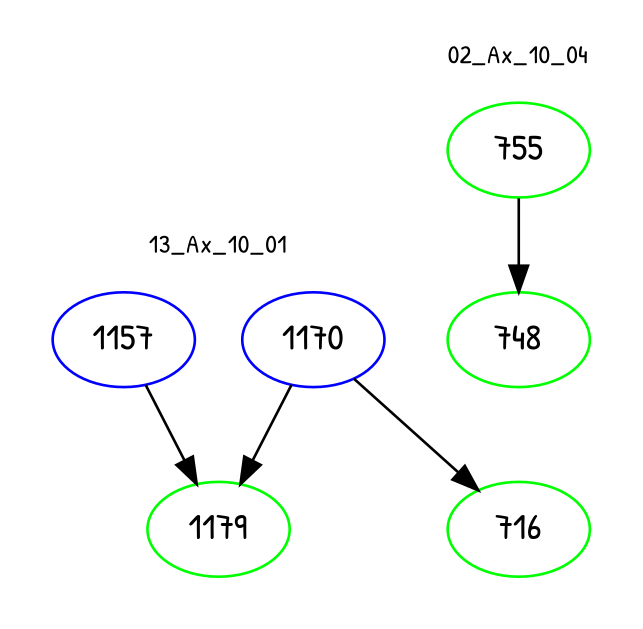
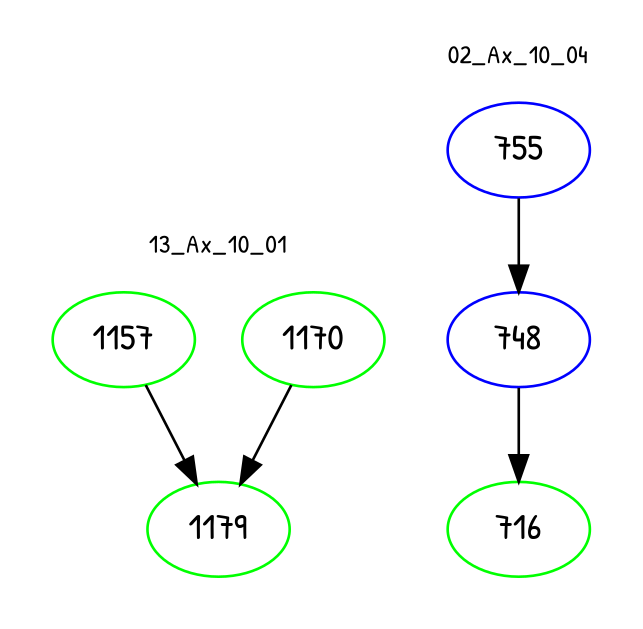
node "755": color green -> blue
node "1157": color blue -> green
node "1170": color blue -> green
node "748": color green -> blue
edge "1170" -> "716": now "748" -> "716"
